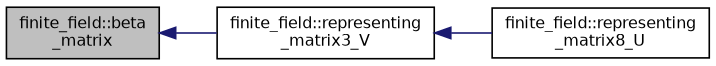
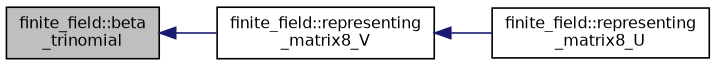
node "finite_field::beta _matrix": label "finite_field::beta _matrix" -> "finite_field::beta _trinomial"
node "finite_field::representing _matrix3_V": label "finite_field::representing _matrix3_V" -> "finite_field::representing _matrix8_V"
